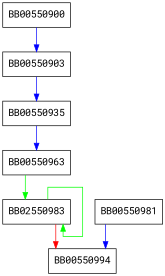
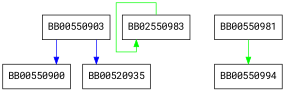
edge "BB00550900" -> "BB00550903": reversed
node "BB00550935": label "BB00550935" -> "BB00520935"
node "BB00550963": removed
edge "BB02550983" -> "BB00550994": removed
edge "BB00550981" -> "BB00550994": color blue -> green
